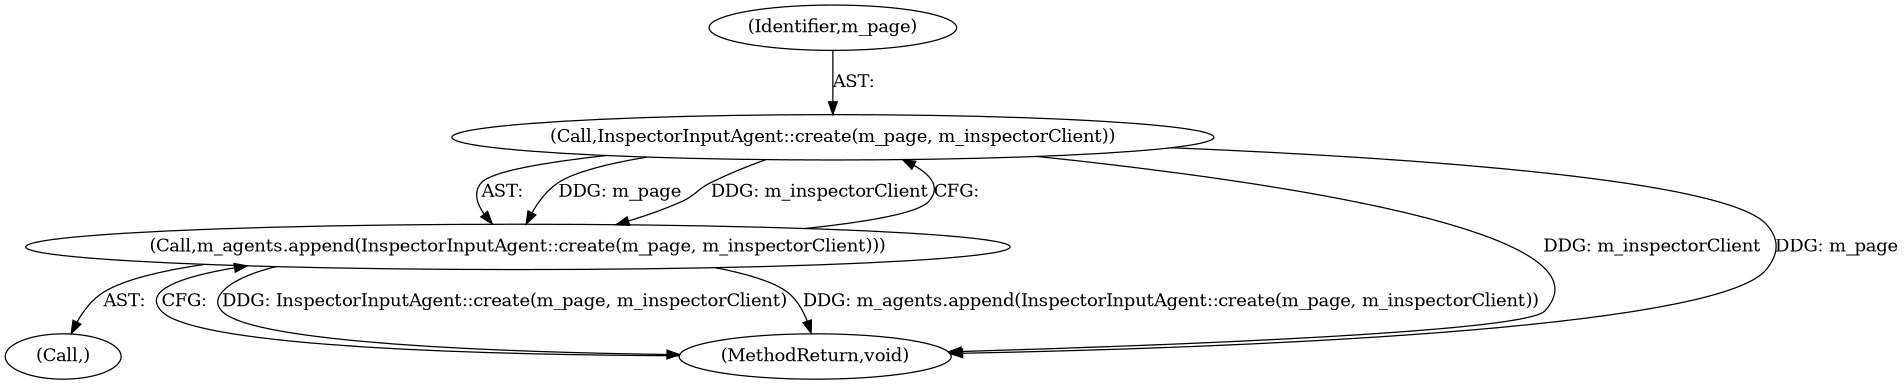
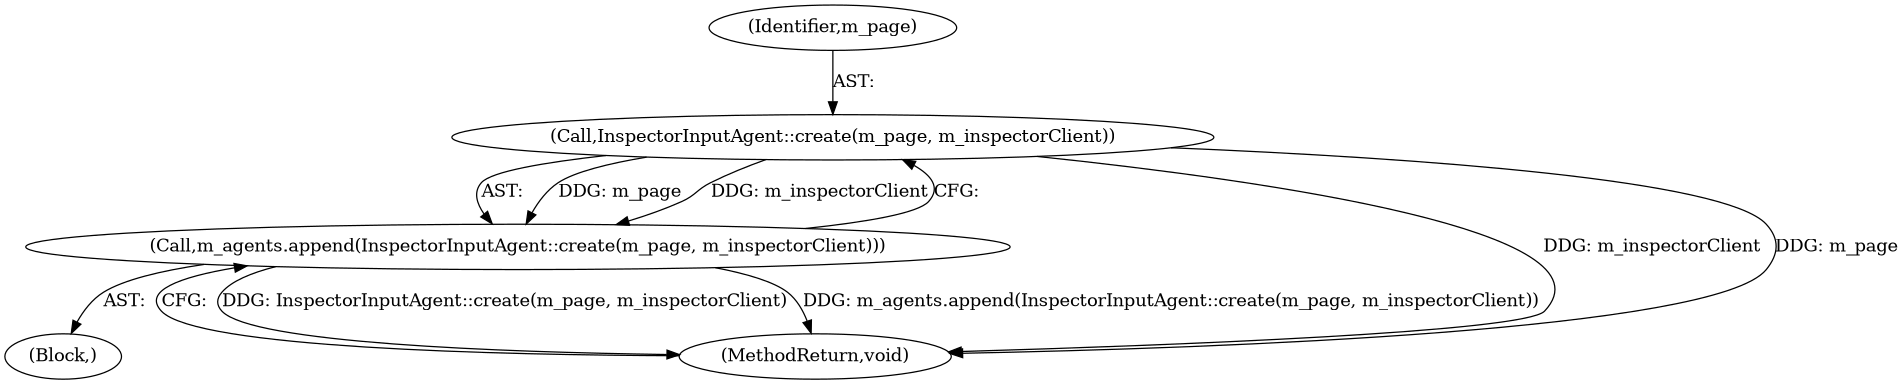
node "(Call,)": label "(Call,)" -> "(Block,)"
